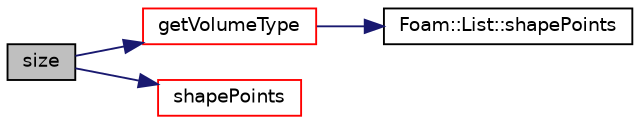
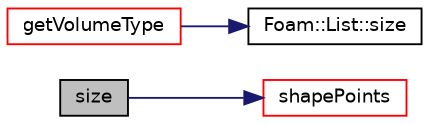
node "Foam::List::shapePoints": label "Foam::List::shapePoints" -> "Foam::List::size"
edge "size" -> "getVolumeType": removed
